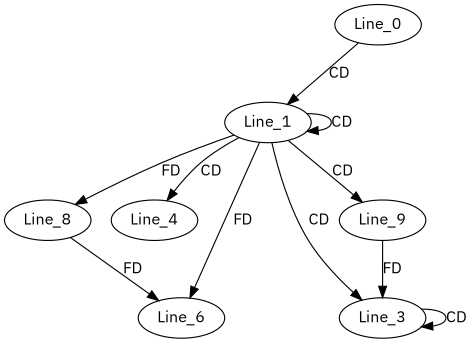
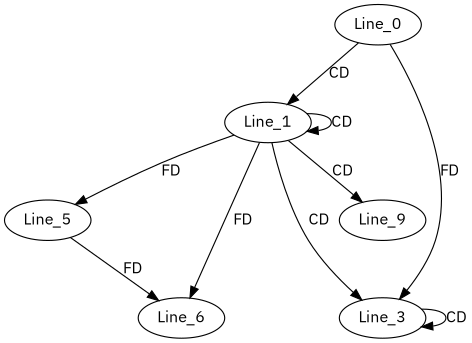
node "Line_8": label "Line_8" -> "Line_5"
node "Line_4": removed
edge "Line_9" -> "Line_3": now "Line_0" -> "Line_3"
